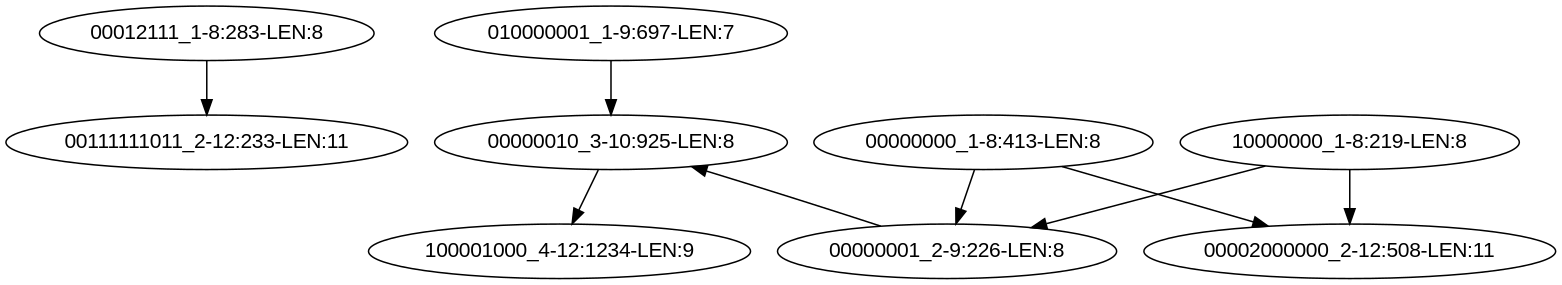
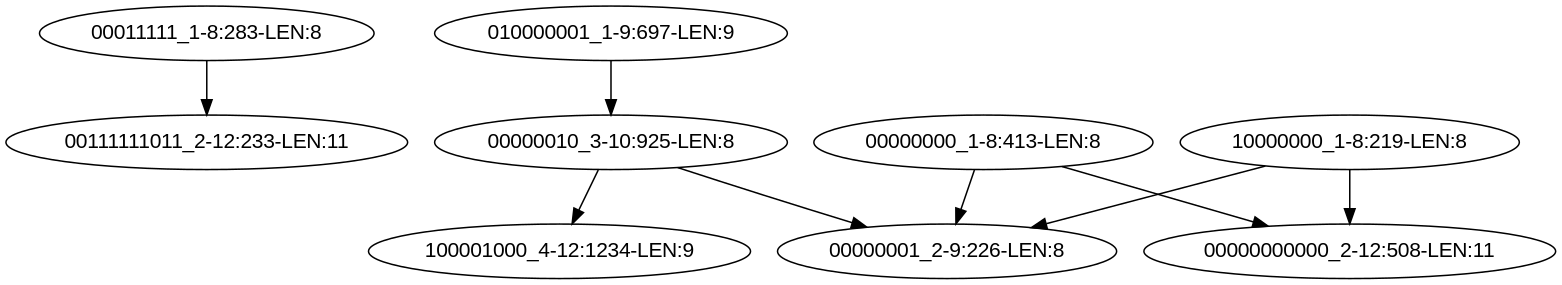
node "00012111_1-8:283-LEN:8": label "00012111_1-8:283-LEN:8" -> "00011111_1-8:283-LEN:8"
node "010000001_1-9:697-LEN:7": label "010000001_1-9:697-LEN:7" -> "010000001_1-9:697-LEN:9"
edge "00000001_2-9:226-LEN:8" -> "00000010_3-10:925-LEN:8": reversed
node "00002000000_2-12:508-LEN:11": label "00002000000_2-12:508-LEN:11" -> "00000000000_2-12:508-LEN:11"
